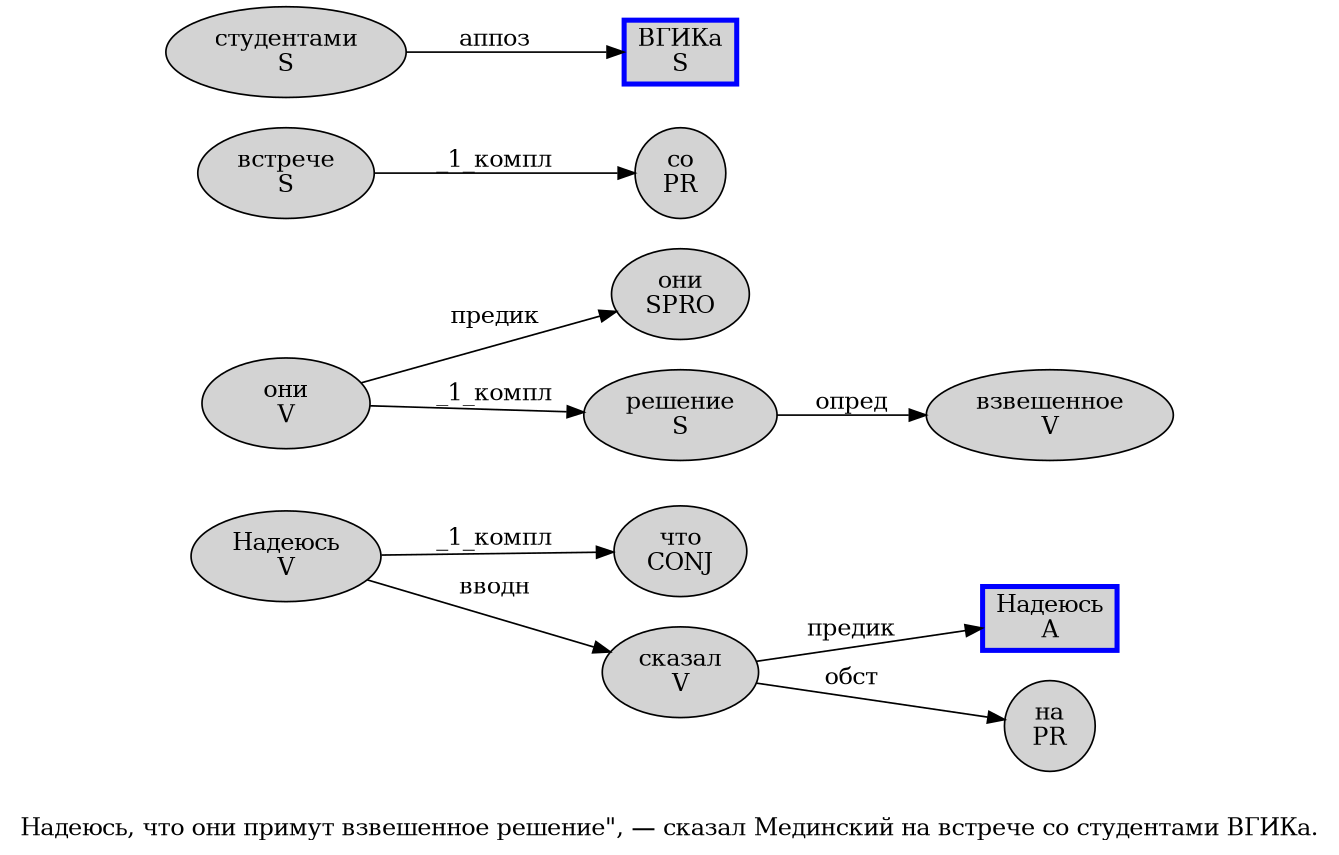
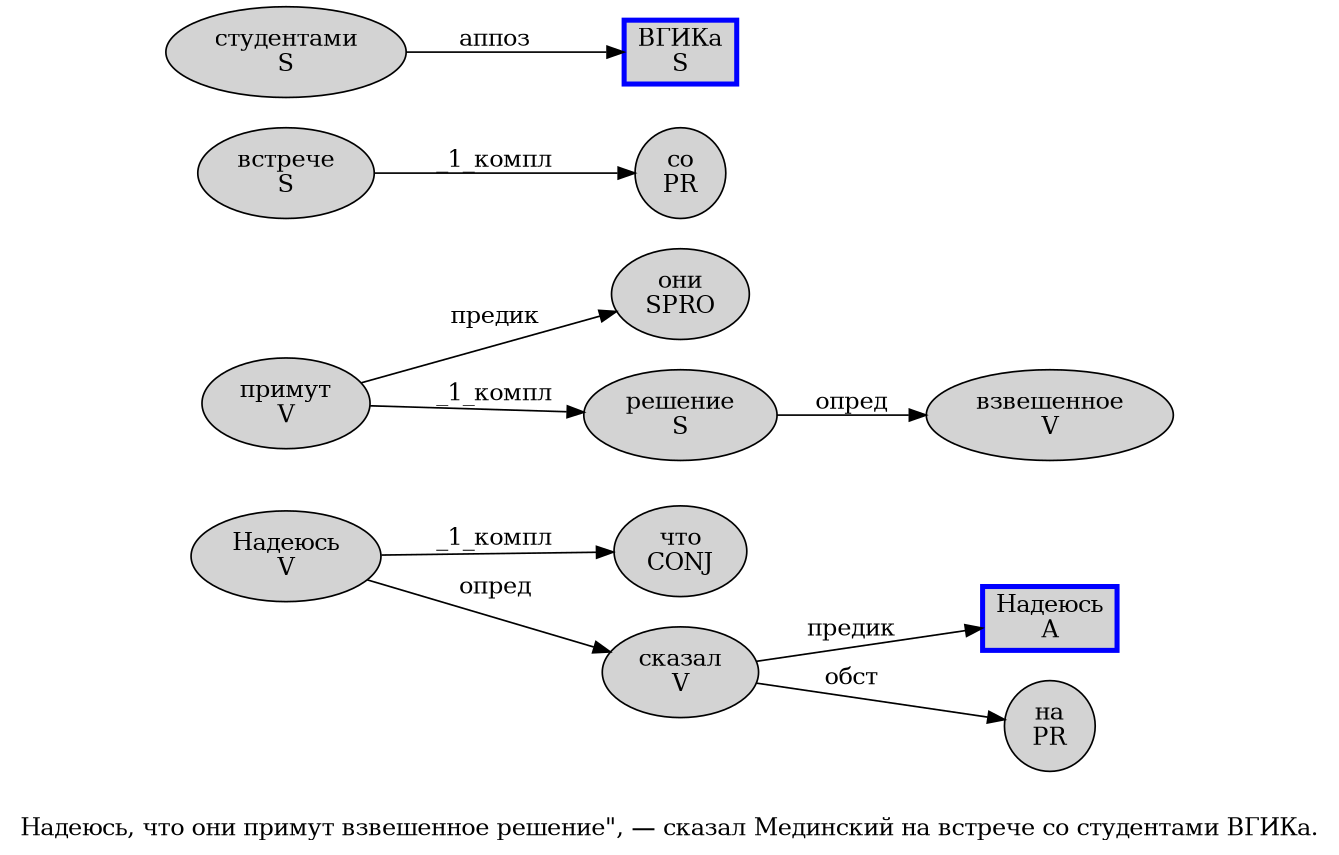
node "они V": label "они V" -> "примут V"
edge "Надеюсь V" -> "сказал V": label "вводн" -> "опред"
